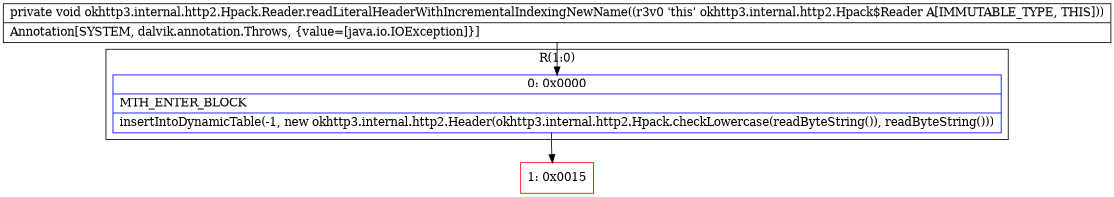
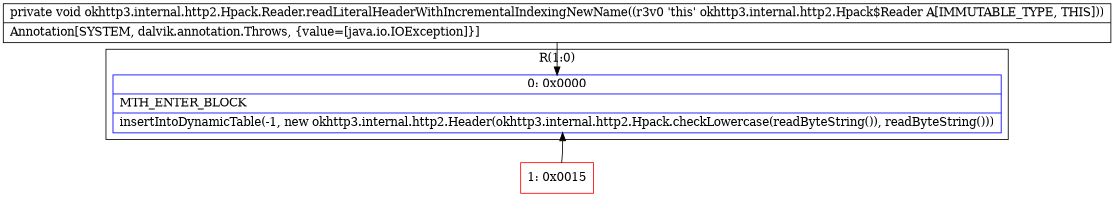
edge "0: 0x0000" -> "1: 0x0015": reversed
